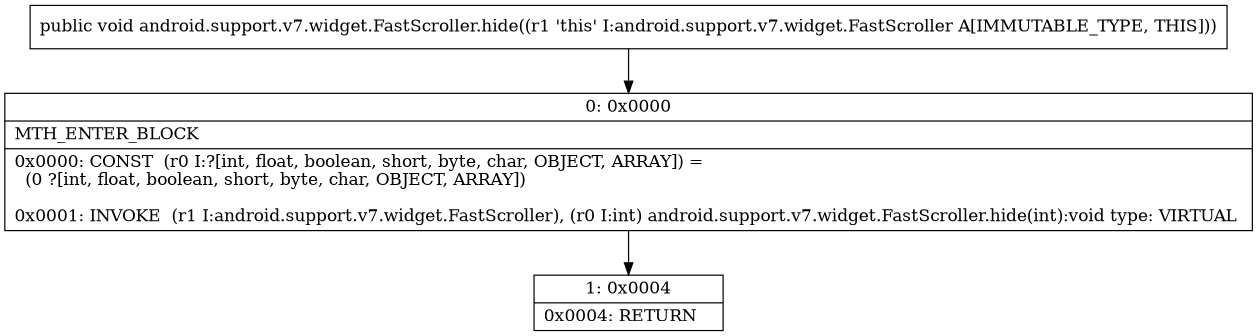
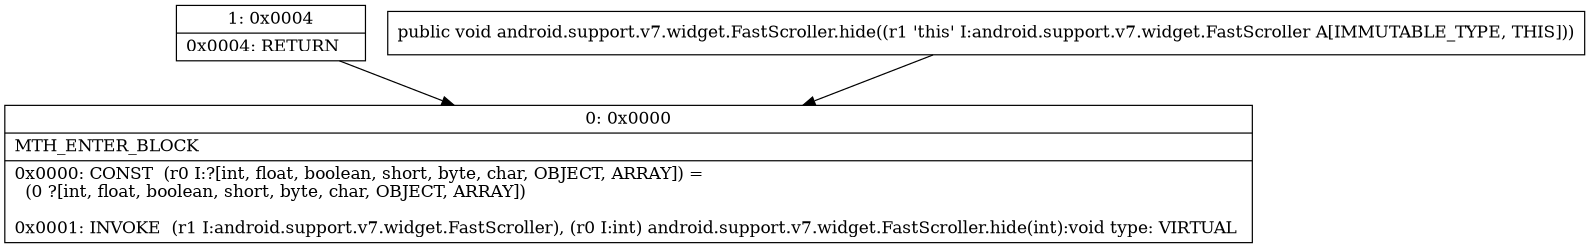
edge "0: 0x0000" -> "1: 0x0004": reversed
